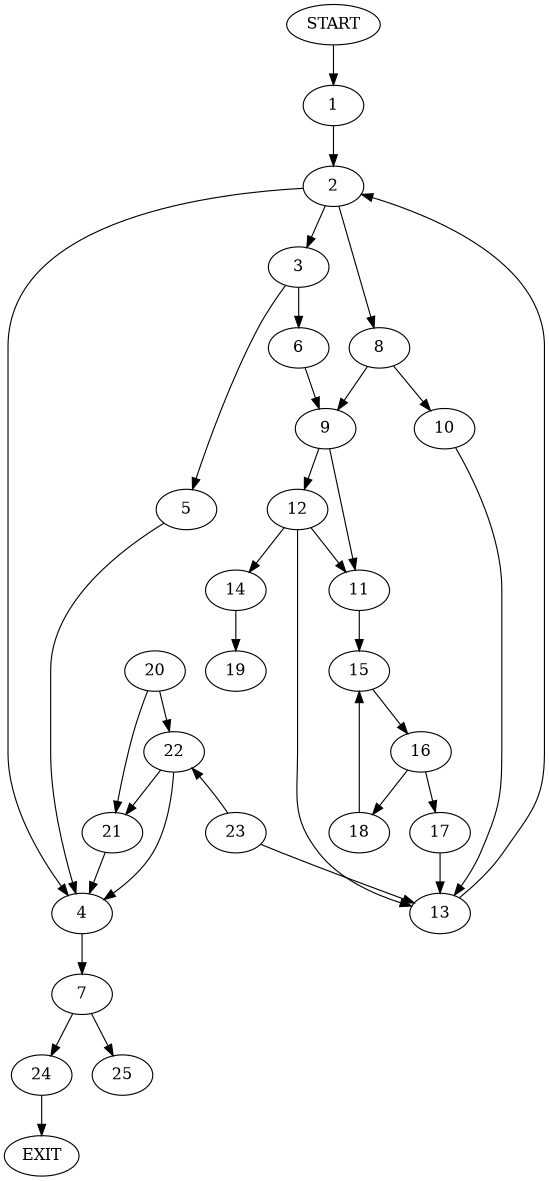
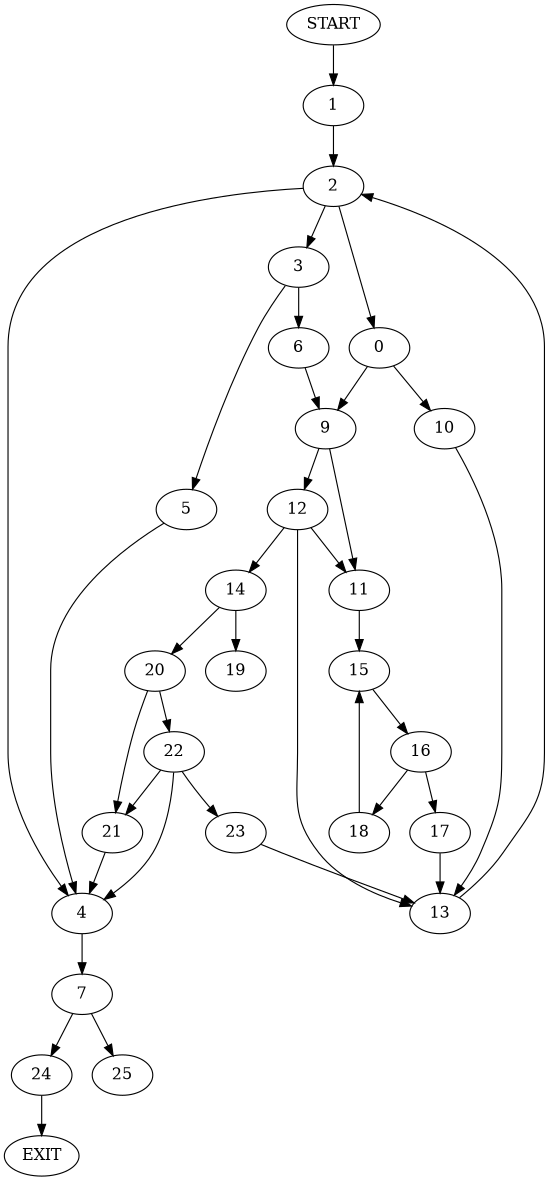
node "8": label "8" -> "0"
edge "14" -> "20": added
edge "23" -> "22": reversed
